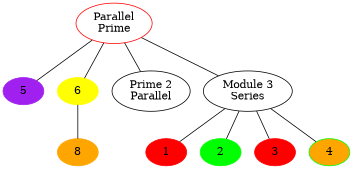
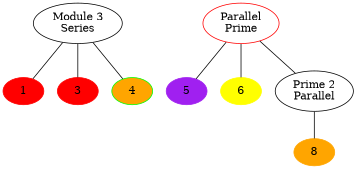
edge "Parallel Prime" -- "Module 3 Series": removed
edge "6" -- "8": now "Prime 2 Parallel" -- "8"
node "2": removed
